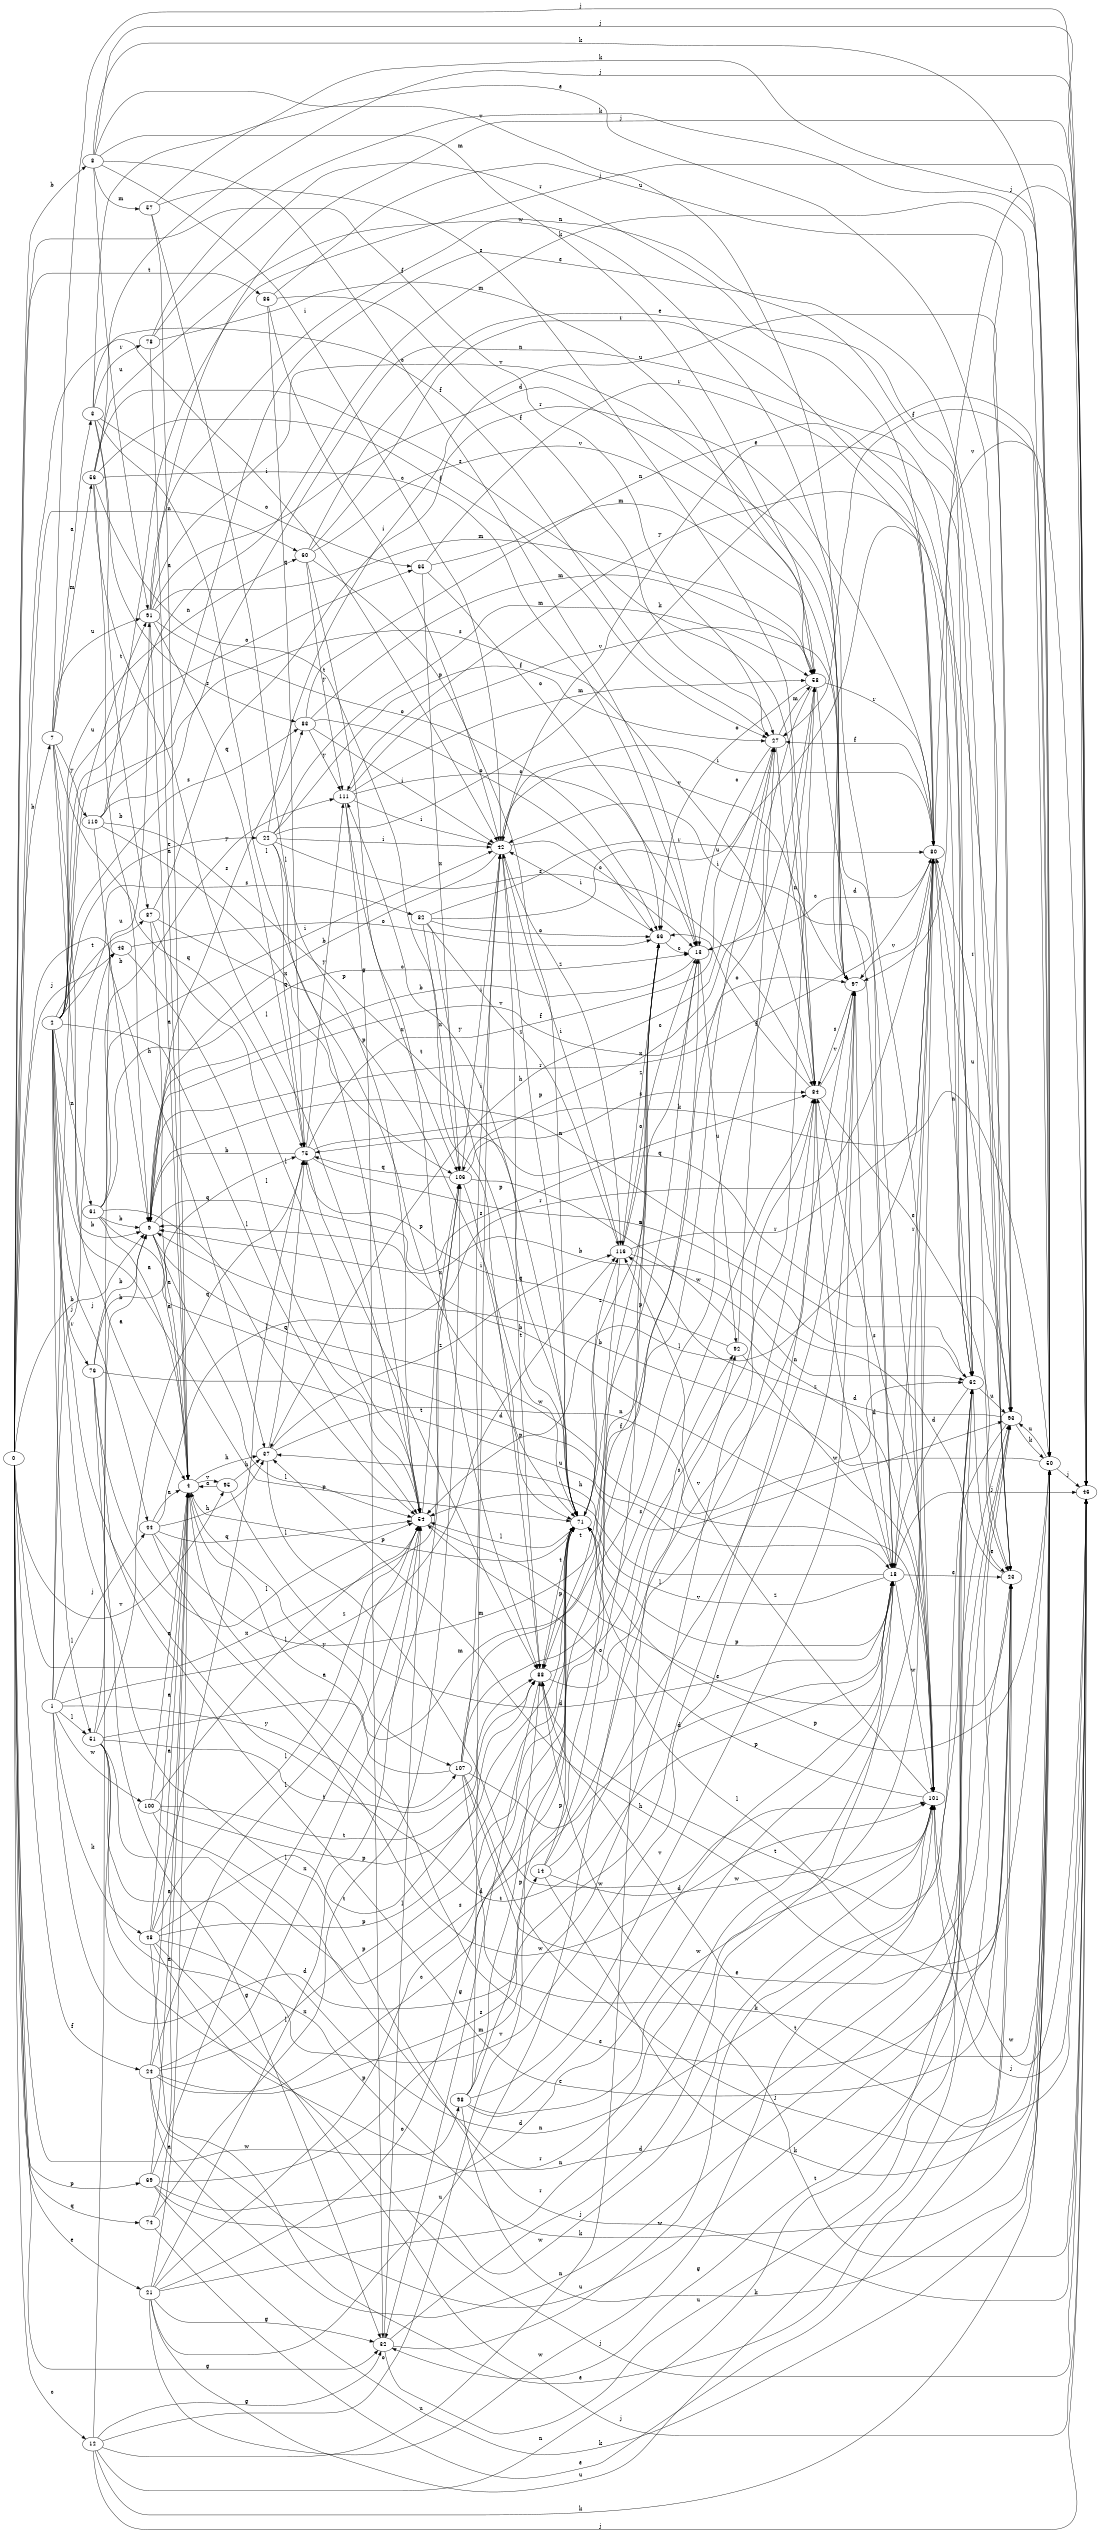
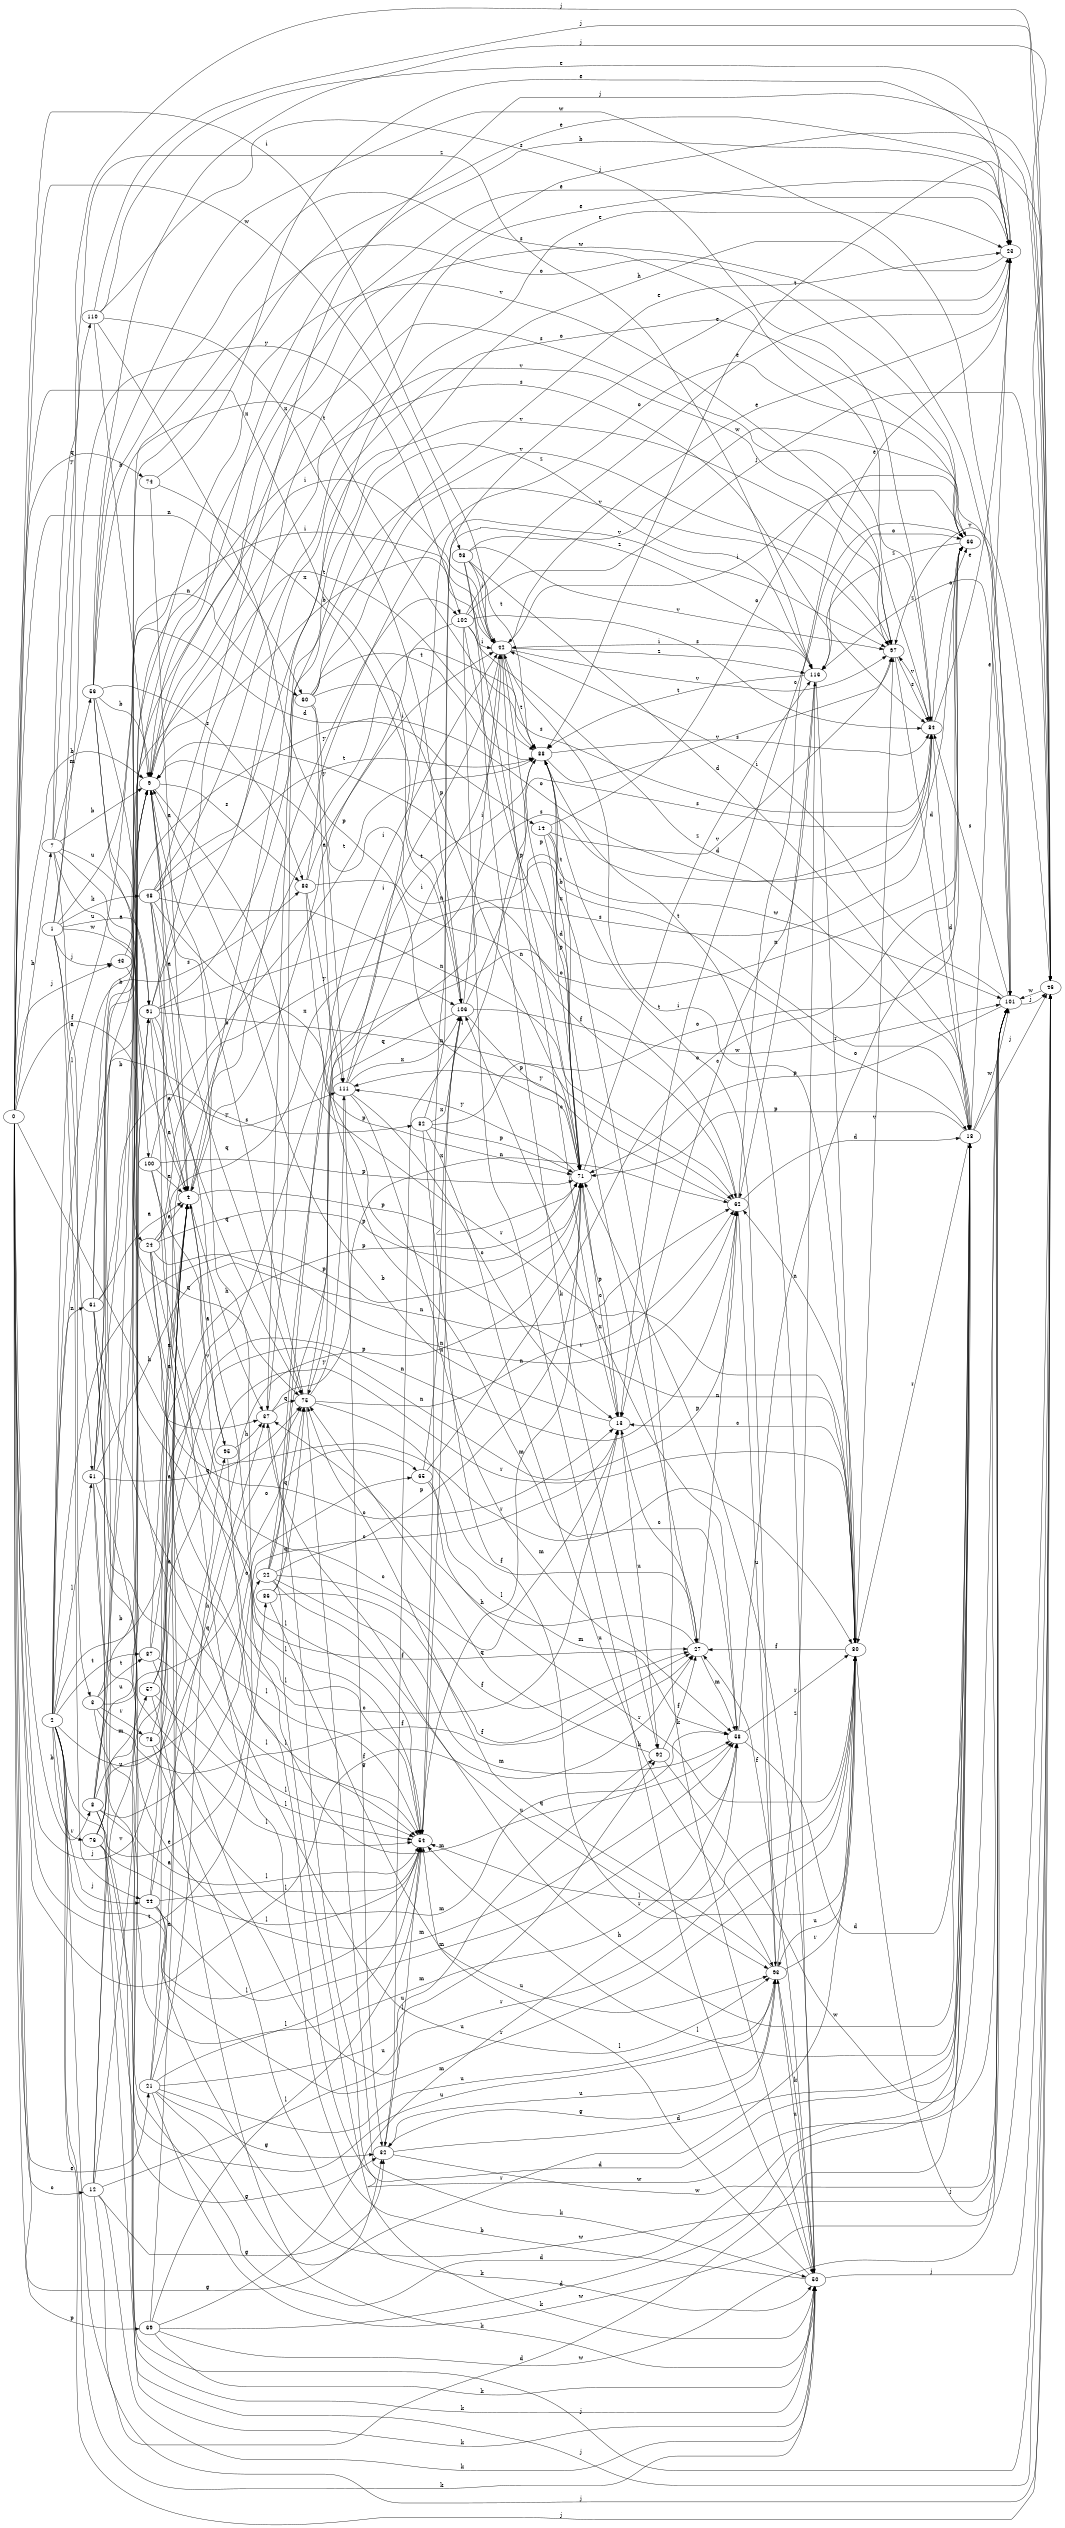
edge "3" -> "83": now "56" -> "83"
edge "27" -> "84": now "27" -> "62"
edge "71" -> "4": reversed
edge "88" -> "71": label "p" -> "x"
node "107": label "107" -> "102"
edge "88" -> "32": label "g" -> "l"
edge "98" -> "50": now "98" -> "92"
